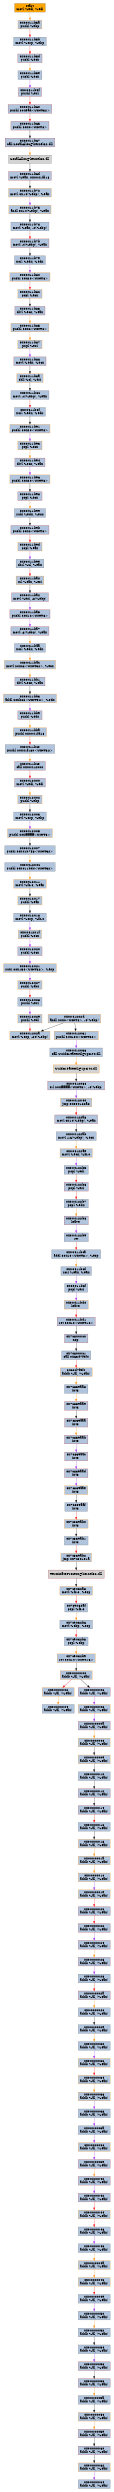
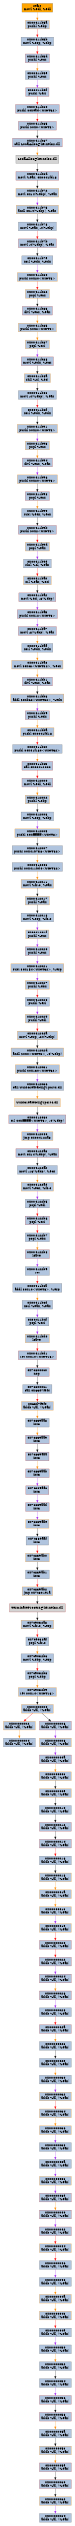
edge "0x0041202d andl $0x0<UINT8>, -4(%ebp)" -> "0x0041202a movl %esp, -24(%ebp)": reversed
